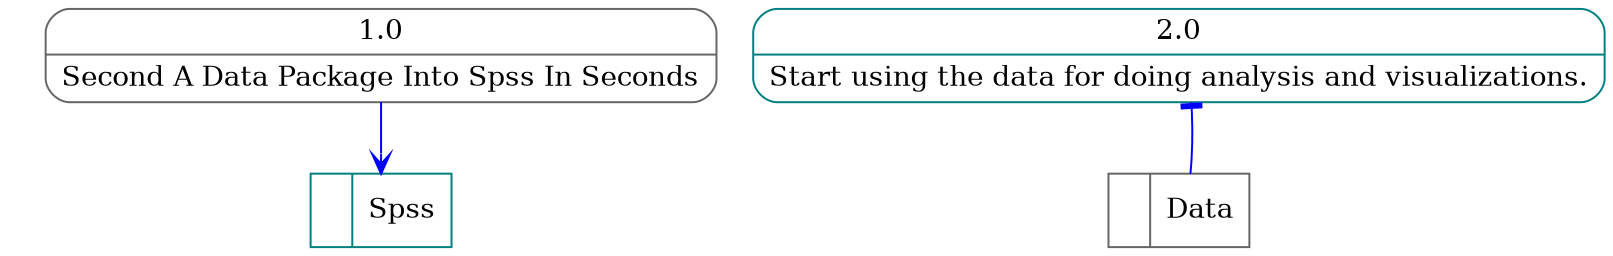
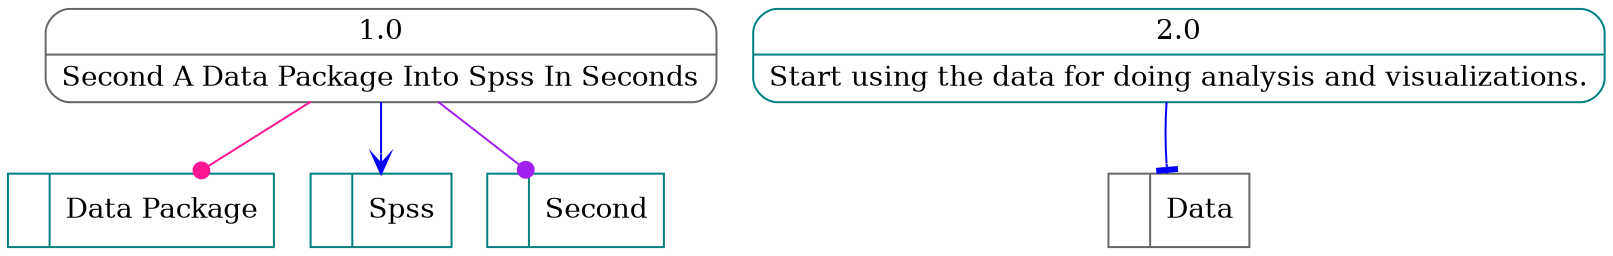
edge "Data" -> "2.0": reversed
node "Data Package": added
node "Second": added
